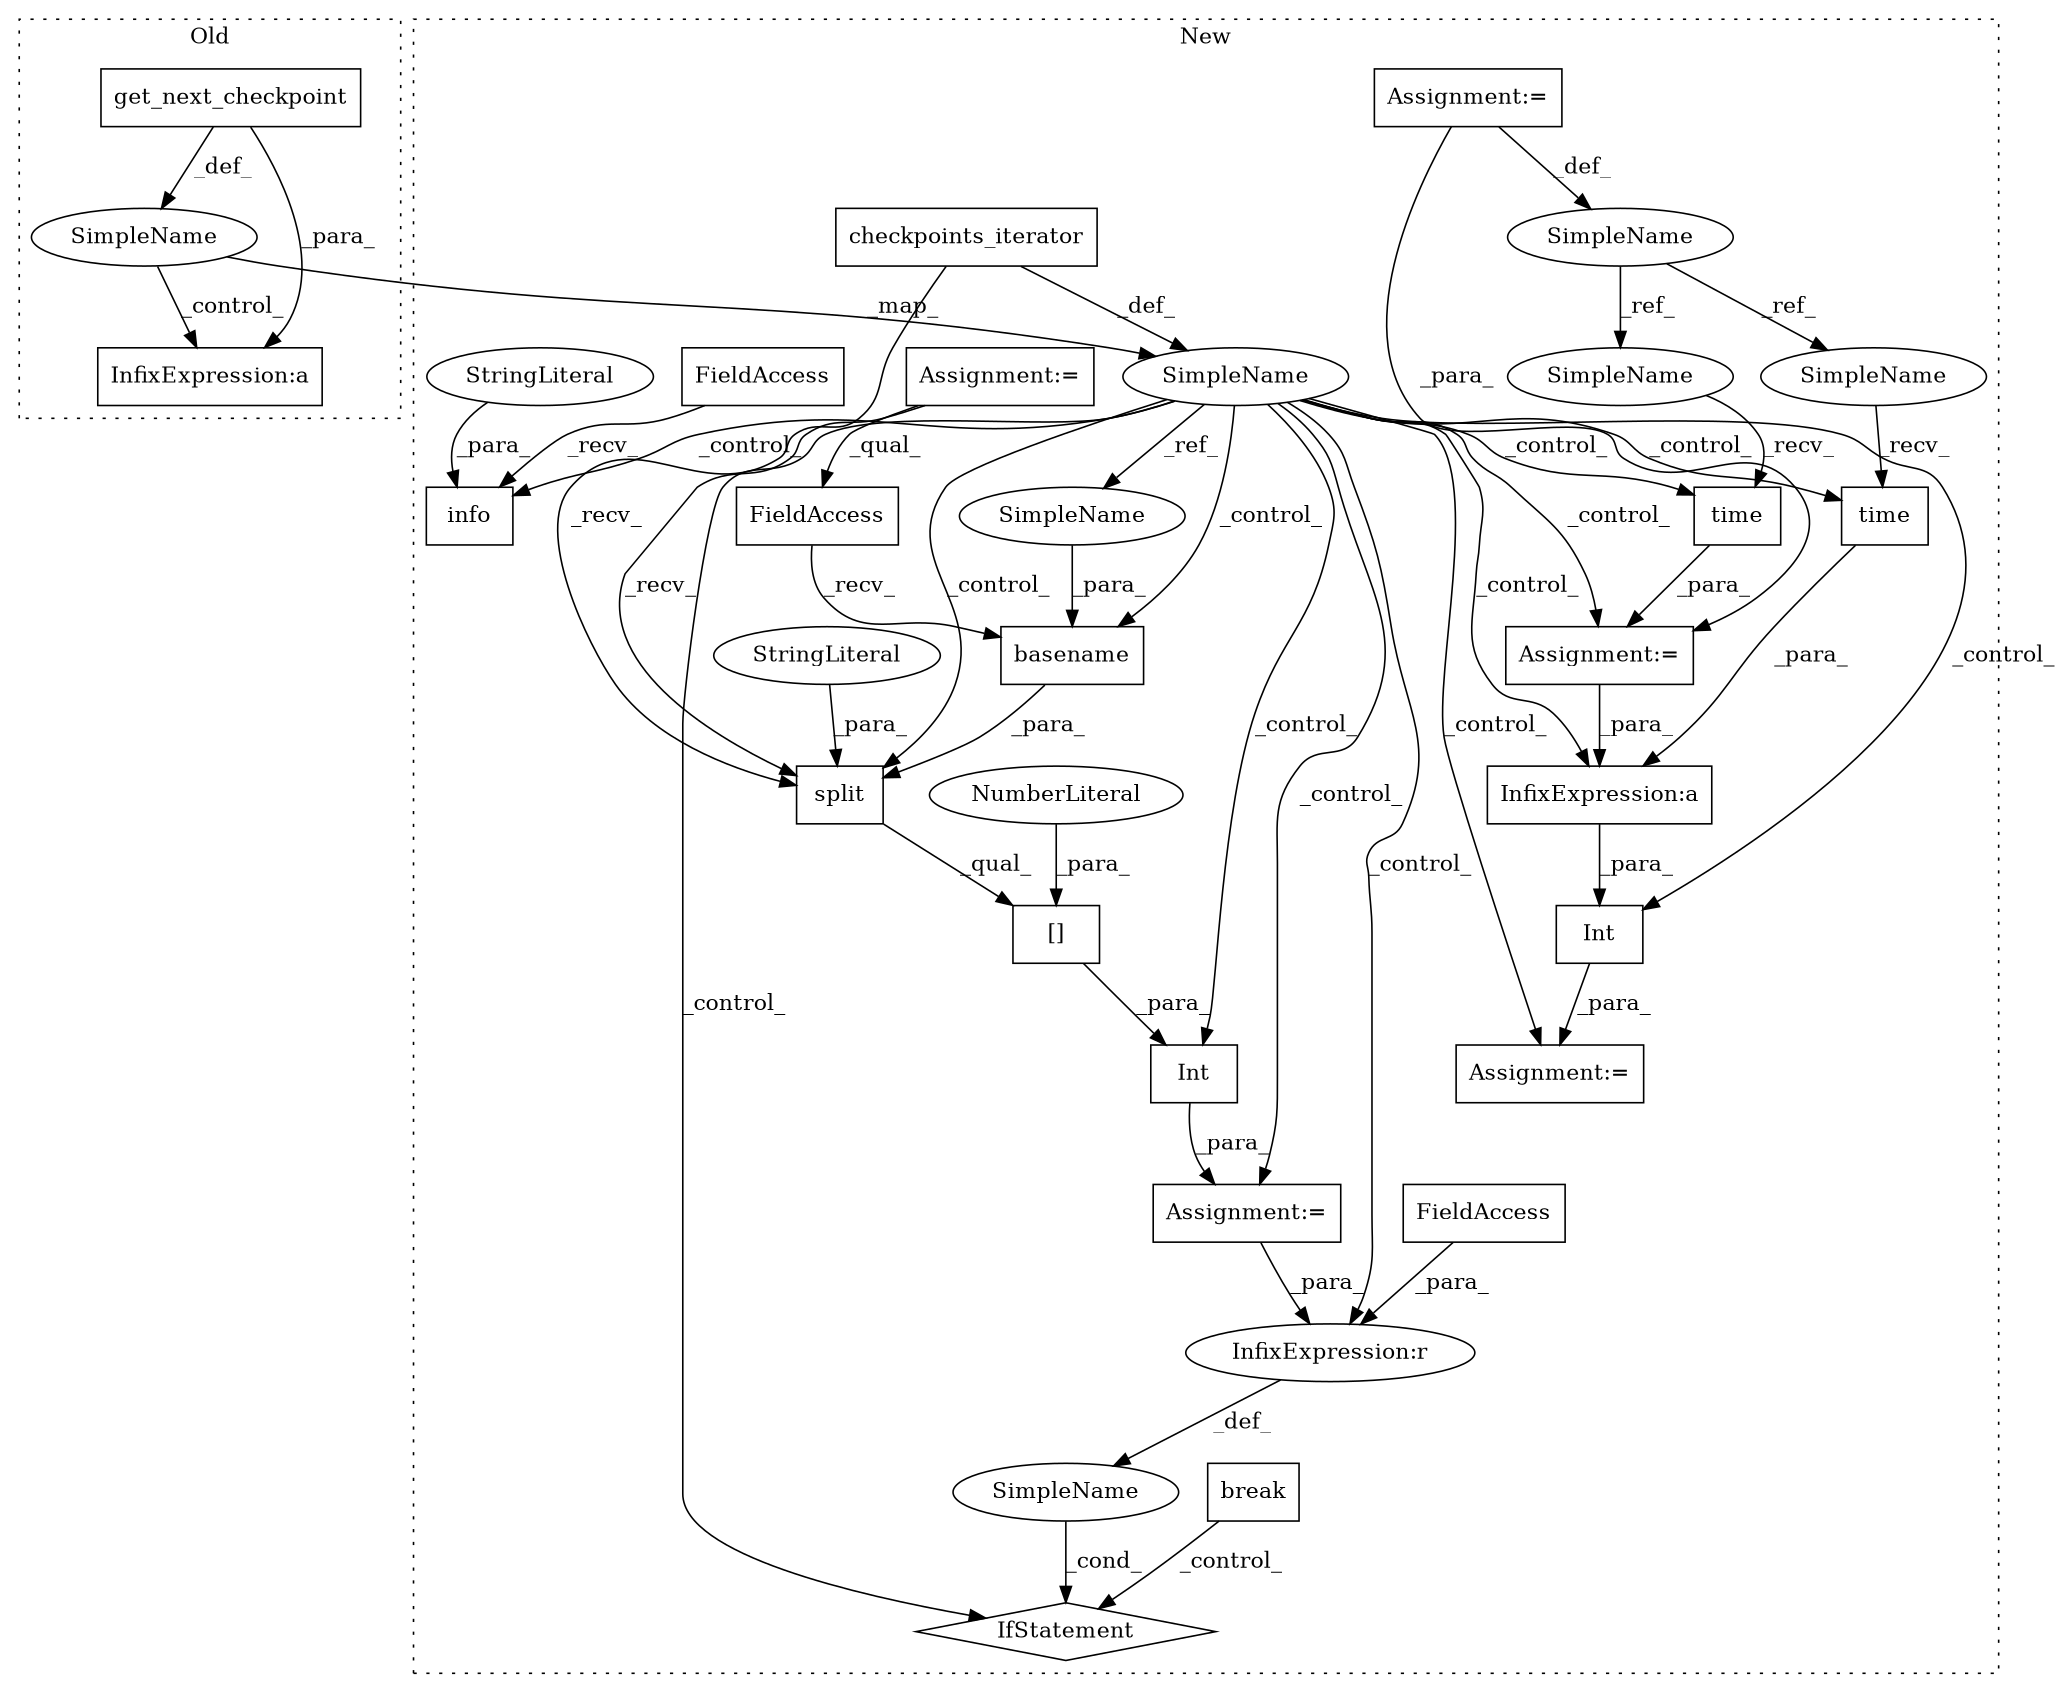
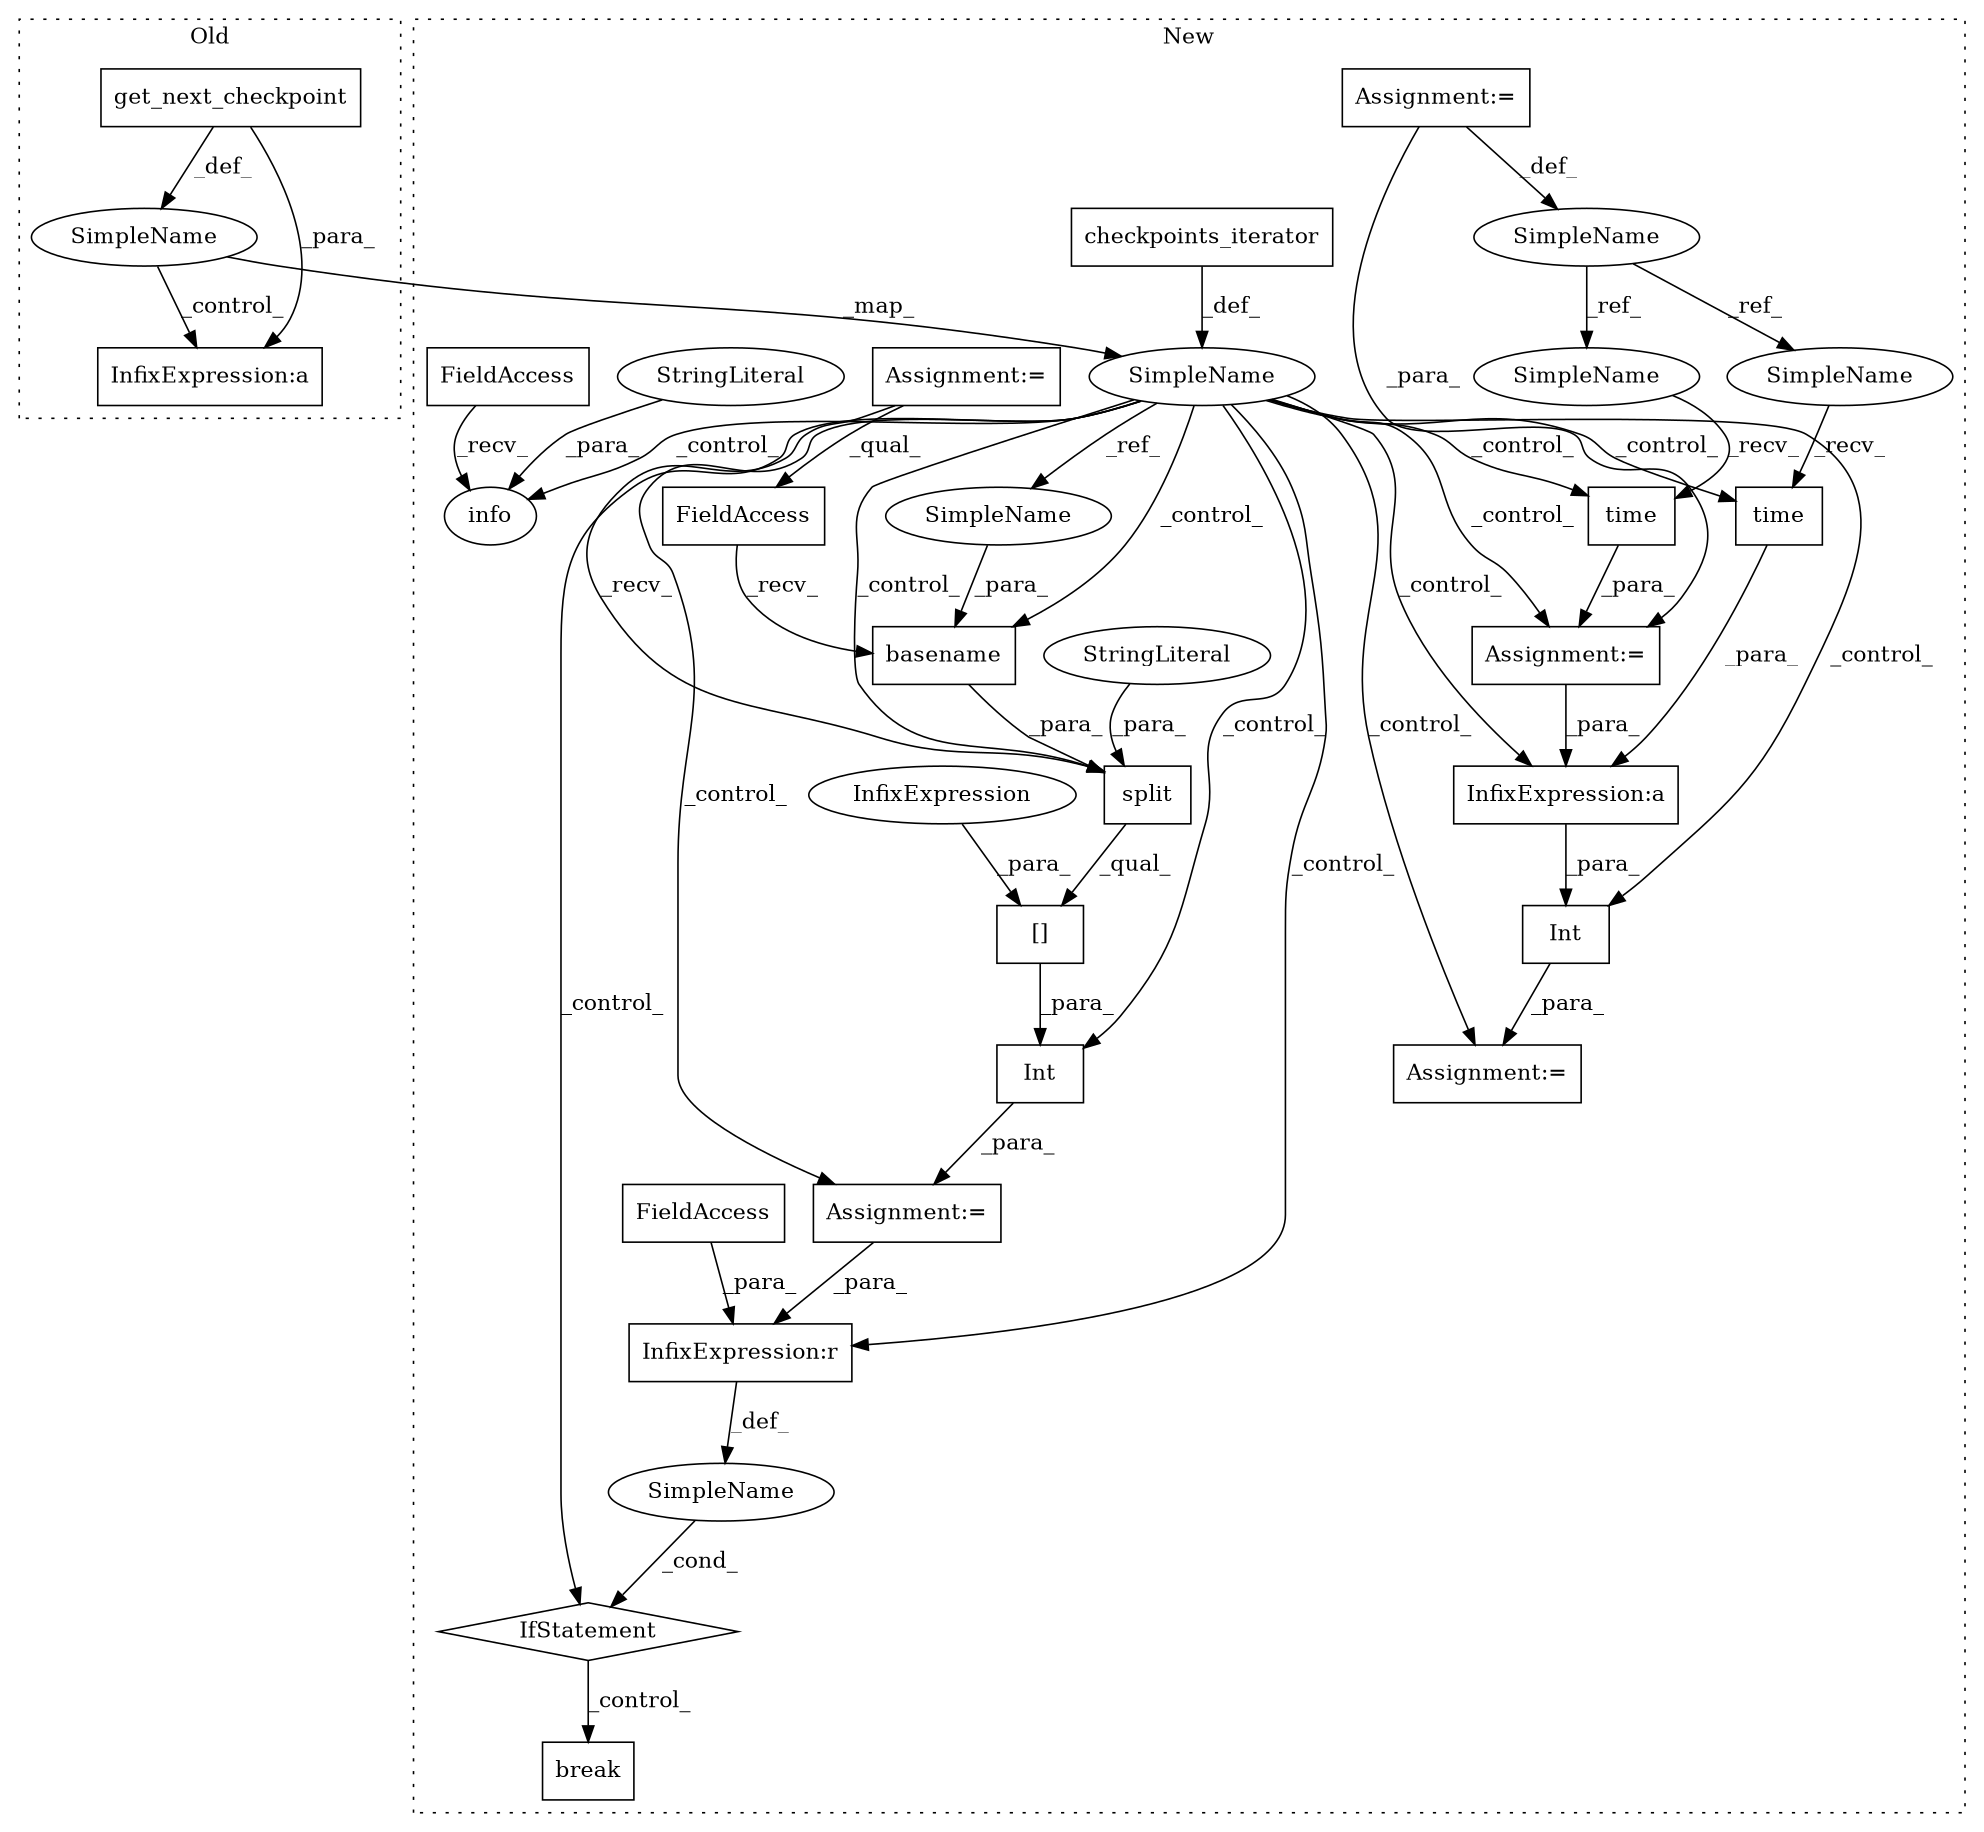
edge "checkpoints_iterator" -> "split": removed, label "_recv_"
node "info": shape box -> ellipse
node "NumberLiteral": label "NumberLiteral" -> "InfixExpression"
node "InfixExpression:r": shape ellipse -> box
edge "break" -> "IfStatement": reversed
